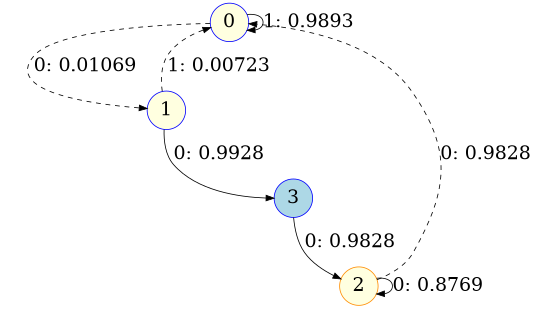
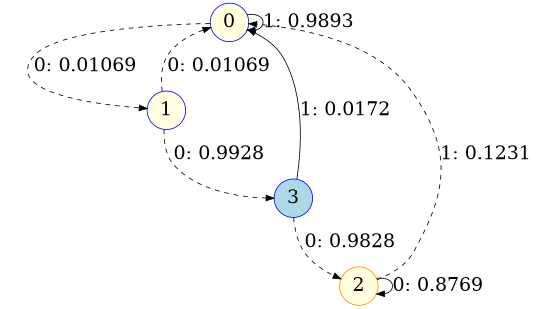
edge "1" -> "0": label "1: 0.00723  " -> "0: 0.01069  "
edge "3" -> "0": added, label "1: 0.0172"
edge "2" -> "0": label "0: 0.9828   " -> "1: 0.1231   "
edge "1" -> "3": style solid -> dashed
edge "3" -> "2": style solid -> dashed
